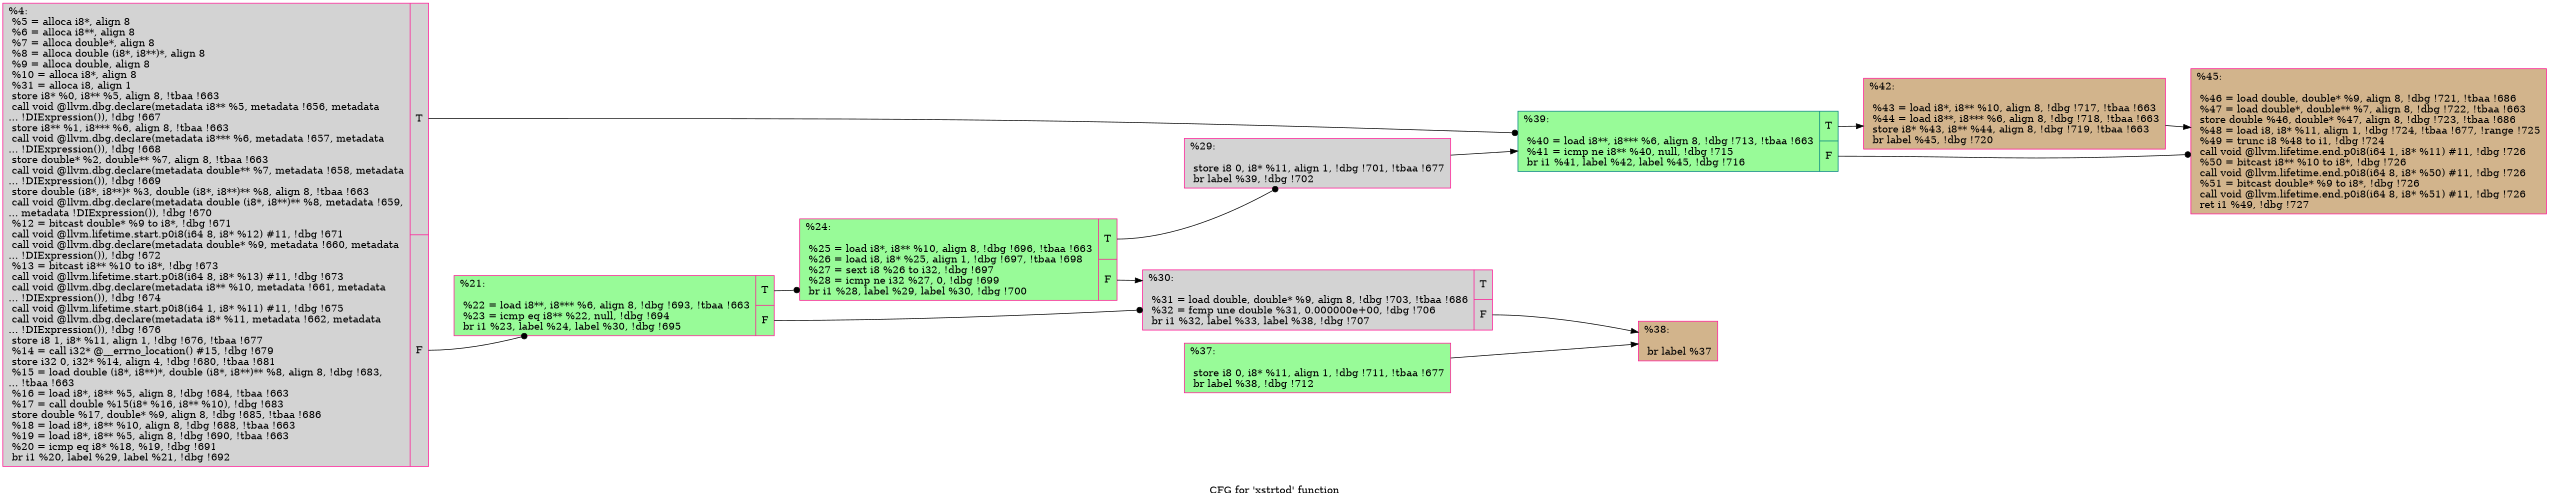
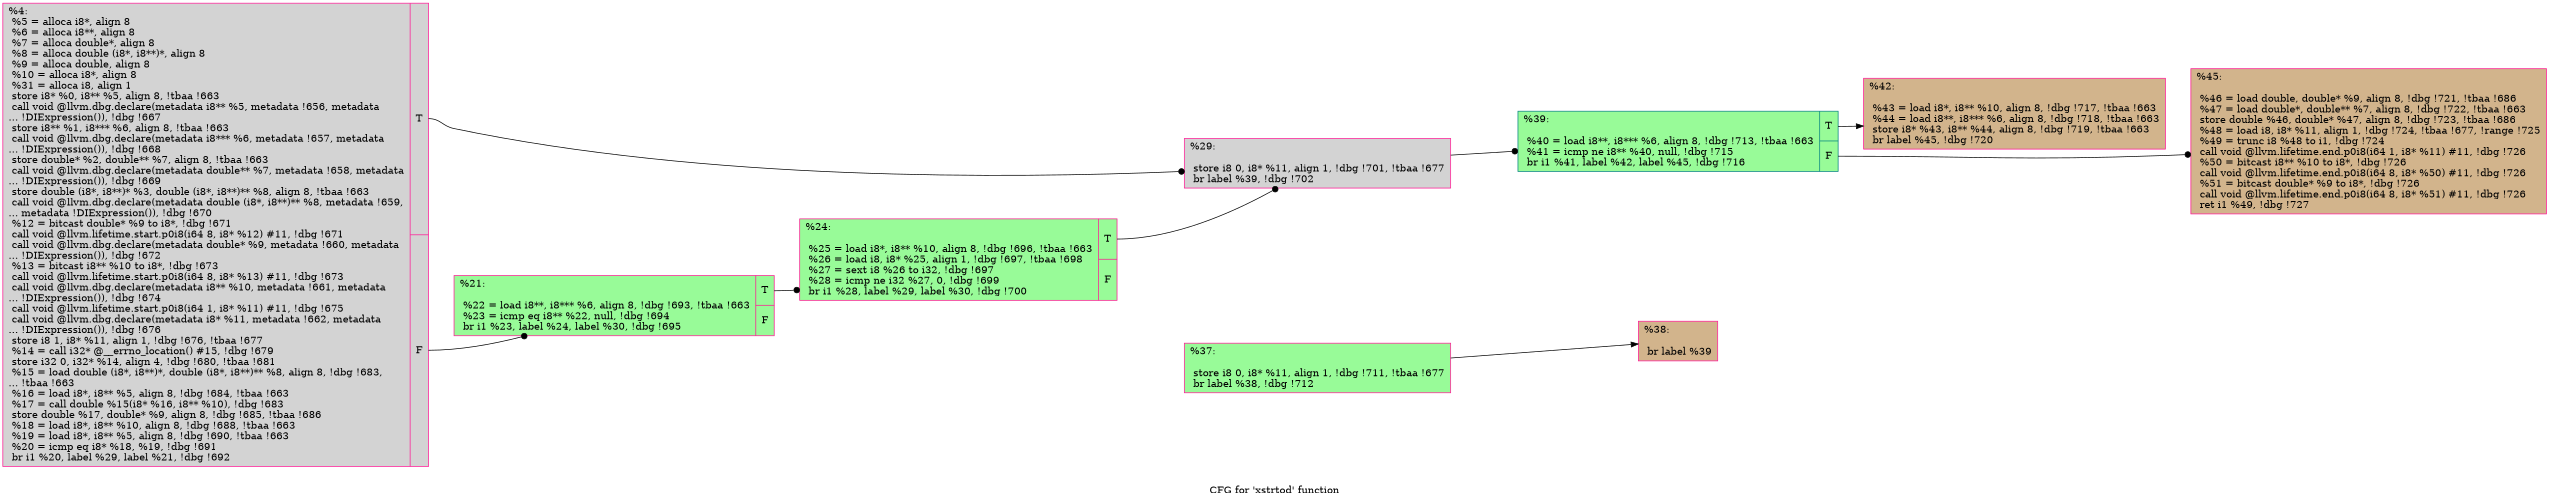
edge "%4:" -> "%39:": now "%4:" -> "%29:"
edge "%42:" -> "%45:": removed
edge "%29:" -> "%39:": arrowhead normal -> dot
node "%30:": removed
node "%38:": text "br label %37" -> "br label %39"
